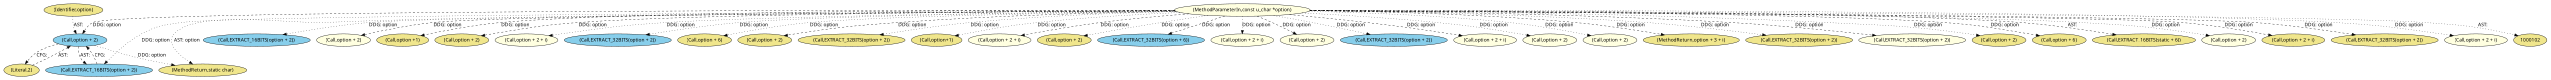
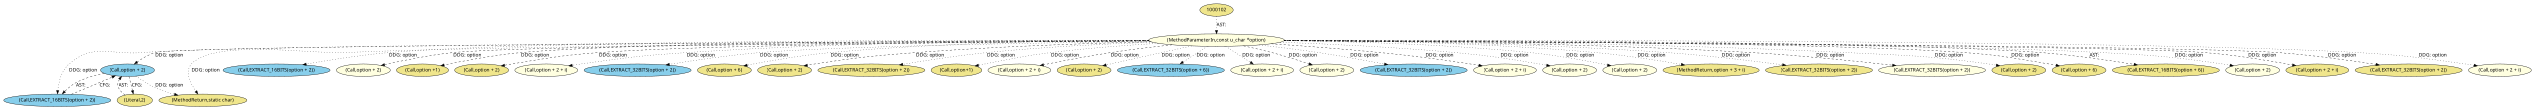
node "(Identifier,option)": removed
edge "(MethodParameterIn,const u_char *option)" -> "1000102": reversed
edge "(MethodParameterIn,const u_char *option)" -> "(MethodReturn,option + 3 + i)": style dashed -> dotted
edge "(MethodParameterIn,const u_char *option)" -> "(Call,EXTRACT_32BITS(option + 6))": style dashed -> dotted
edge "(MethodParameterIn,const u_char *option)" -> "(MethodReturn,static char)": label "AST: option" -> "DDG: option"
node "(Call,EXTRACT_16BITS(static + 6))": label "(Call,EXTRACT_16BITS(static + 6))" -> "(Call,EXTRACT_16BITS(option + 6))"
